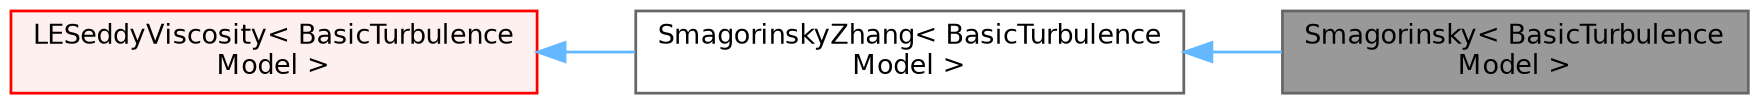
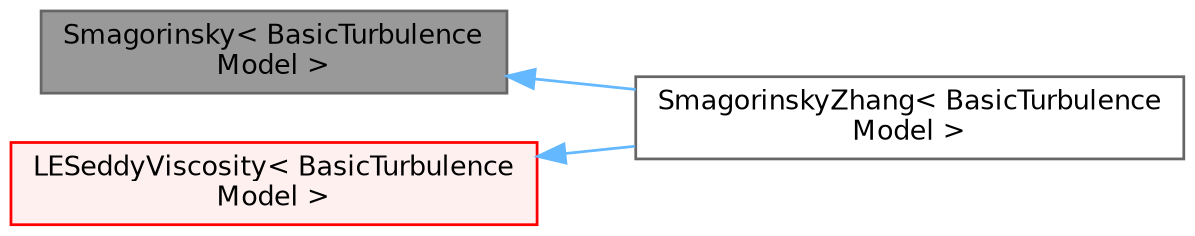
edge "Smagorinsky< BasicTurbulence Model >" -> "SmagorinskyZhang< BasicTurbulence Model >": reversed
